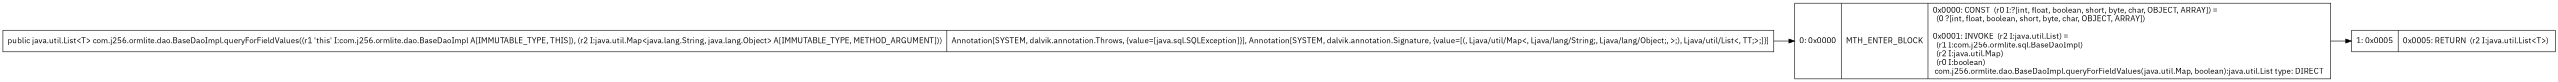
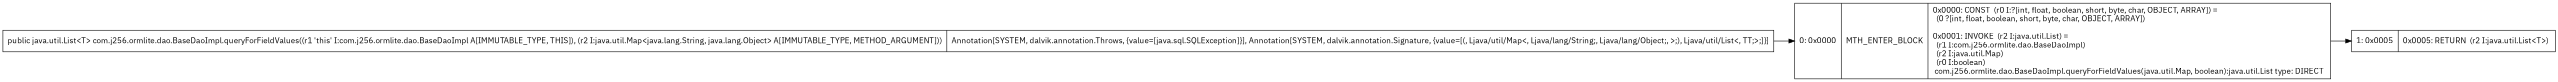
node "0: 0x0000": text "(r1 I:com.j256.ormlite.sql.BaseDaoImpl)" -> "(r1 I:com.j256.ormlite.dao.BaseDaoImpl)"
